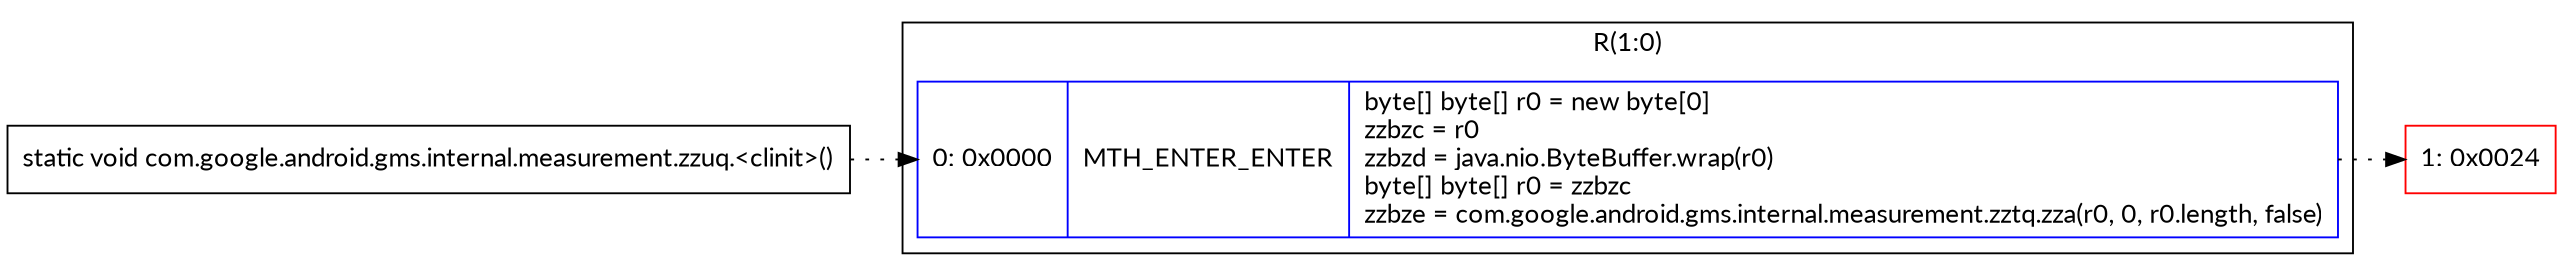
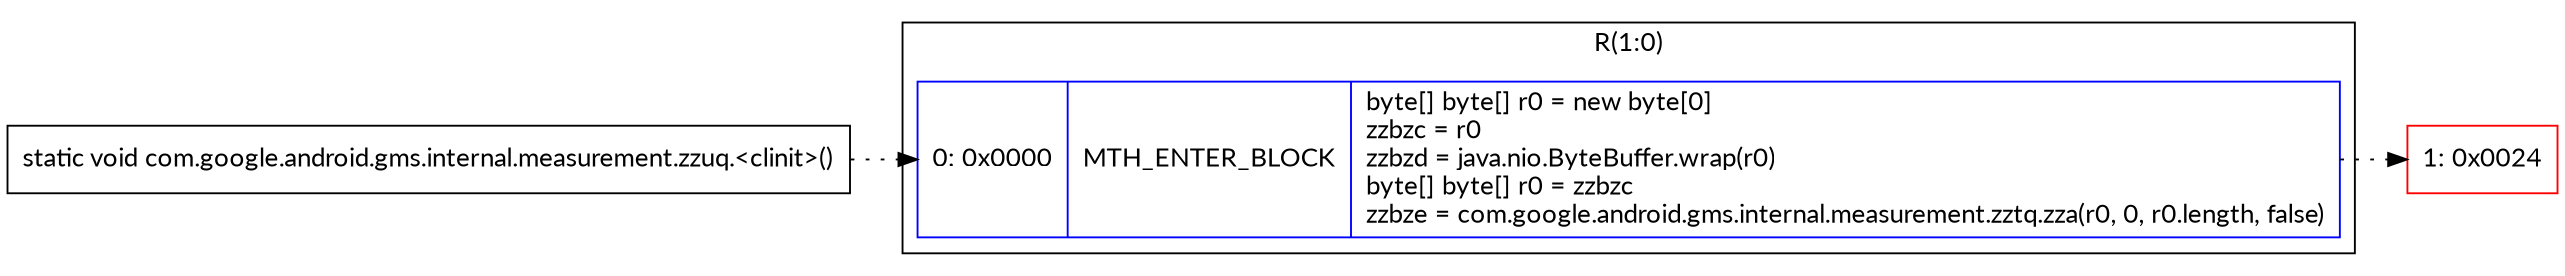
node "0: 0x0000": text "MTH_ENTER_ENTER" -> "MTH_ENTER_BLOCK"
